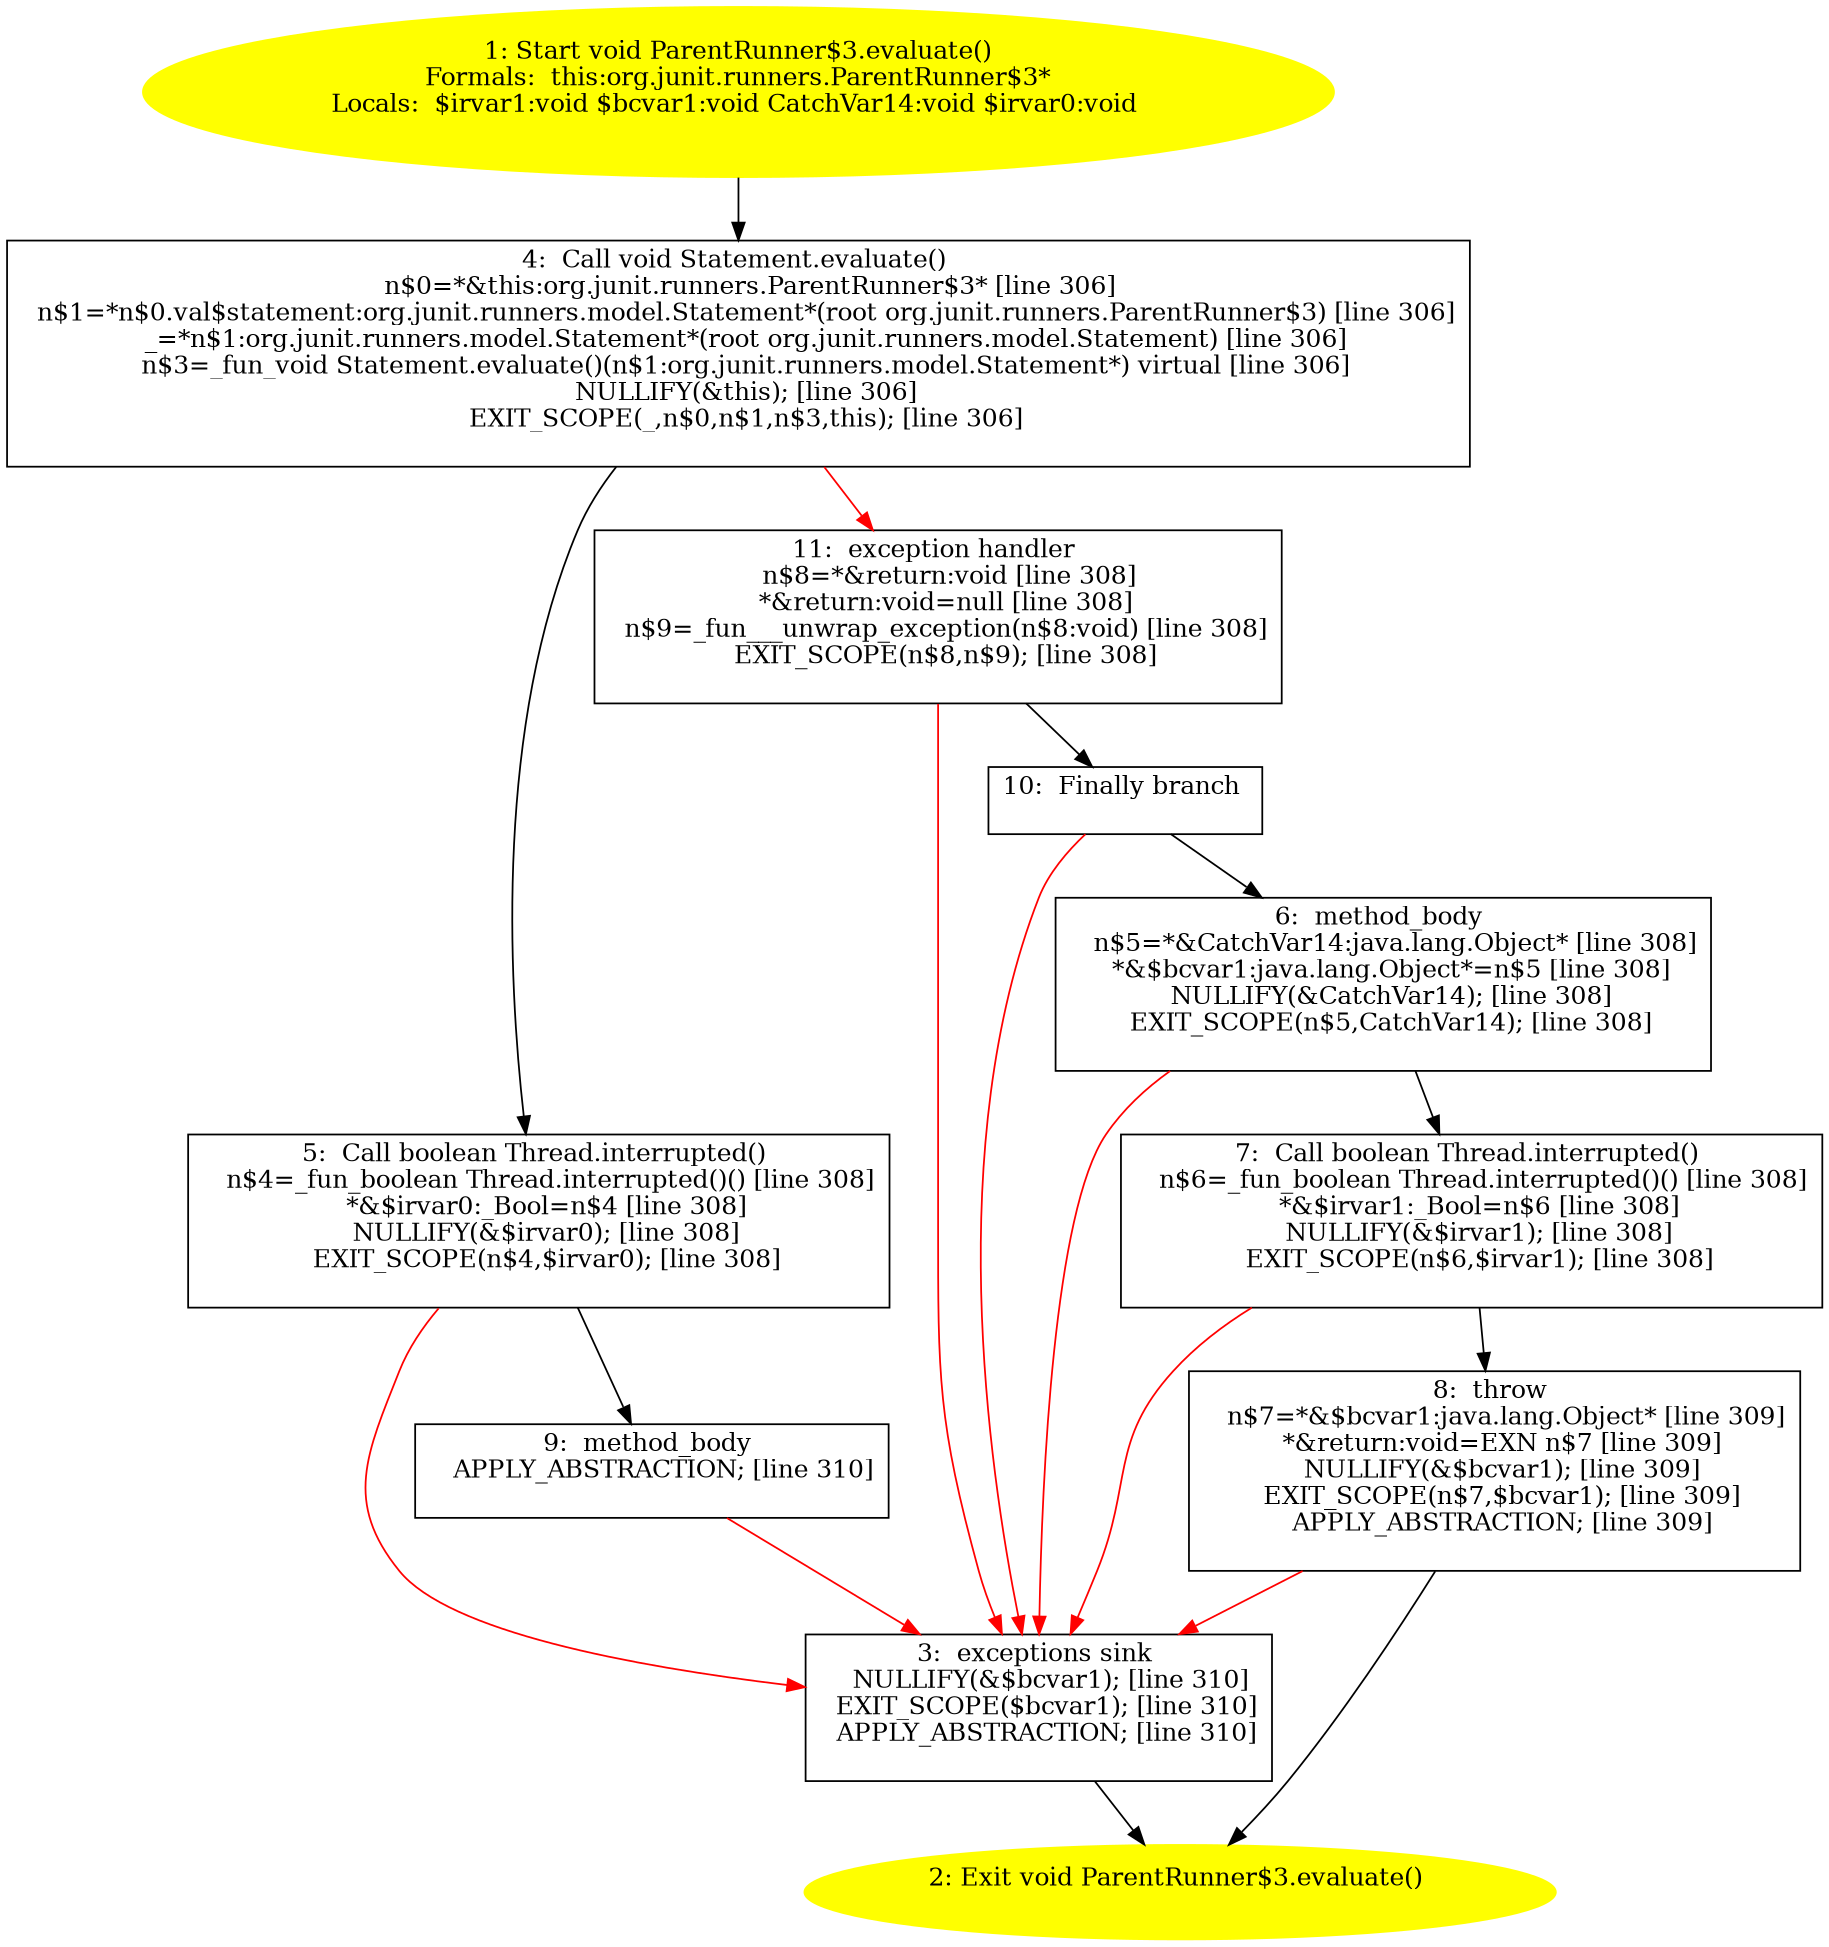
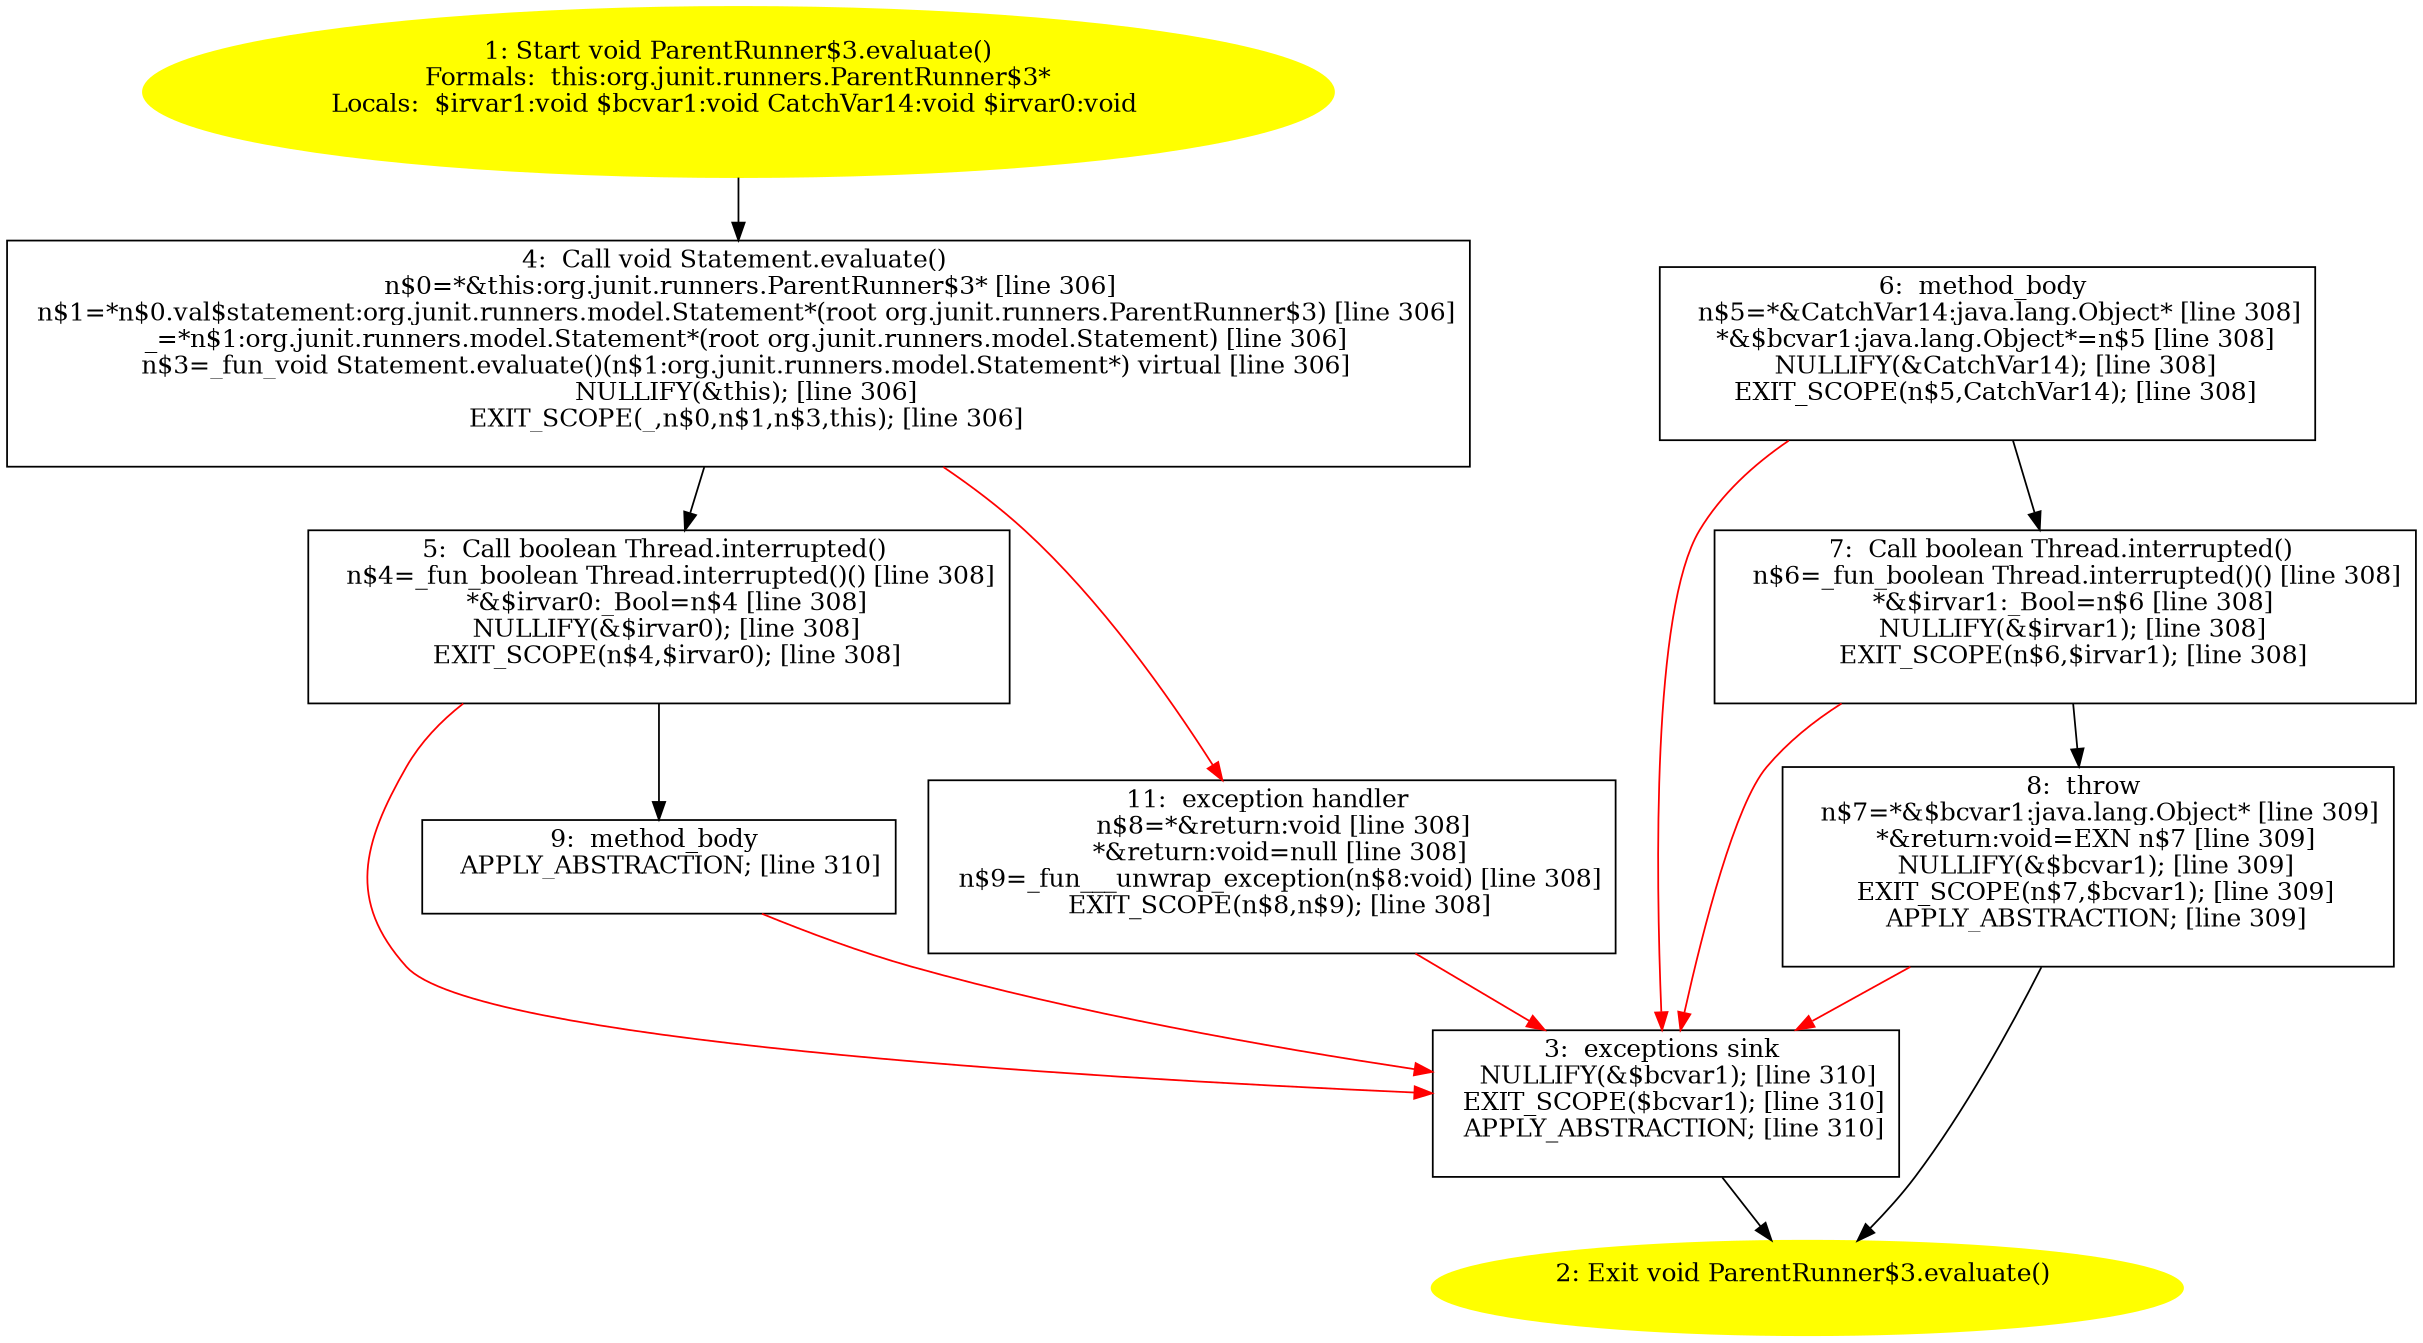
node "10:  Finally branch": removed
